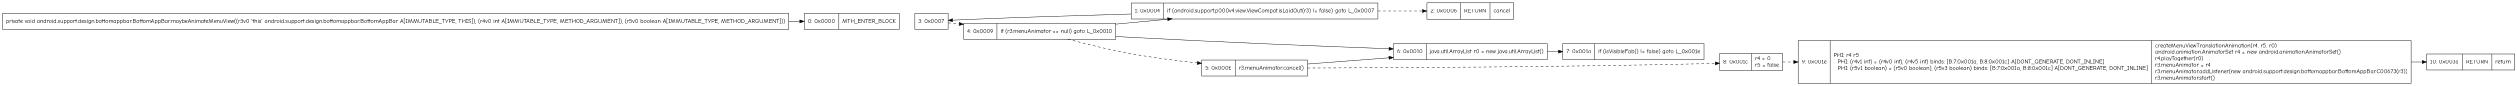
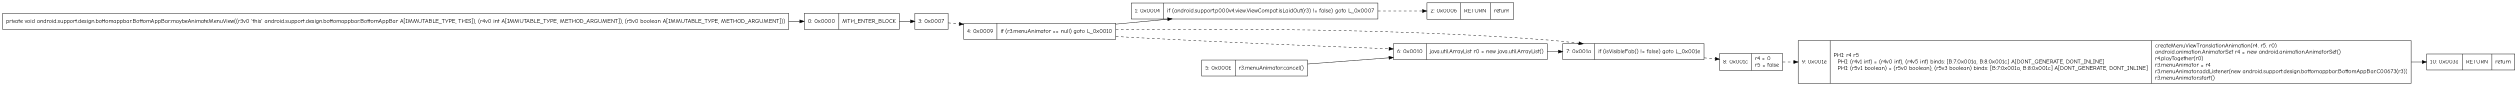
node "2: 0x0006": text "cancel" -> "return"
edge "1: 0x0004" -> "3: 0x0007": now "0: 0x0000" -> "3: 0x0007"
edge "4: 0x0009" -> "6: 0x0010": style solid -> dashed
edge "4: 0x0009" -> "5: 0x000b": now "4: 0x0009" -> "7: 0x001a"
edge "5: 0x000b" -> "8: 0x001c": now "7: 0x001a" -> "8: 0x001c"
